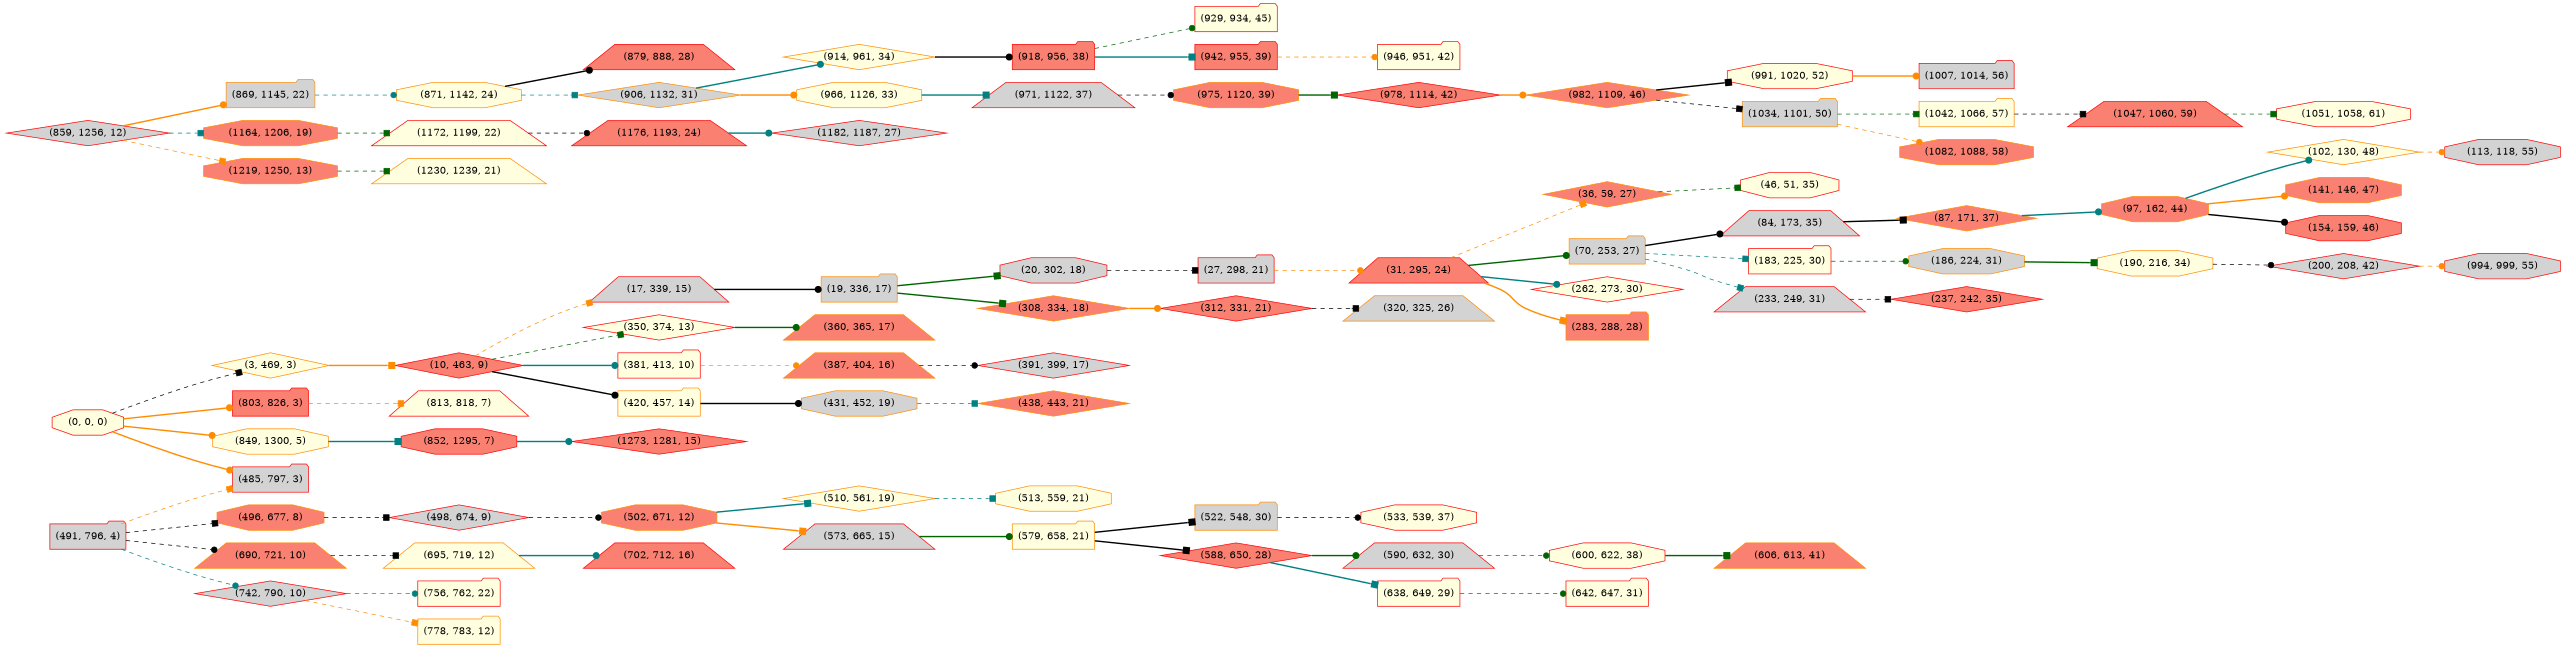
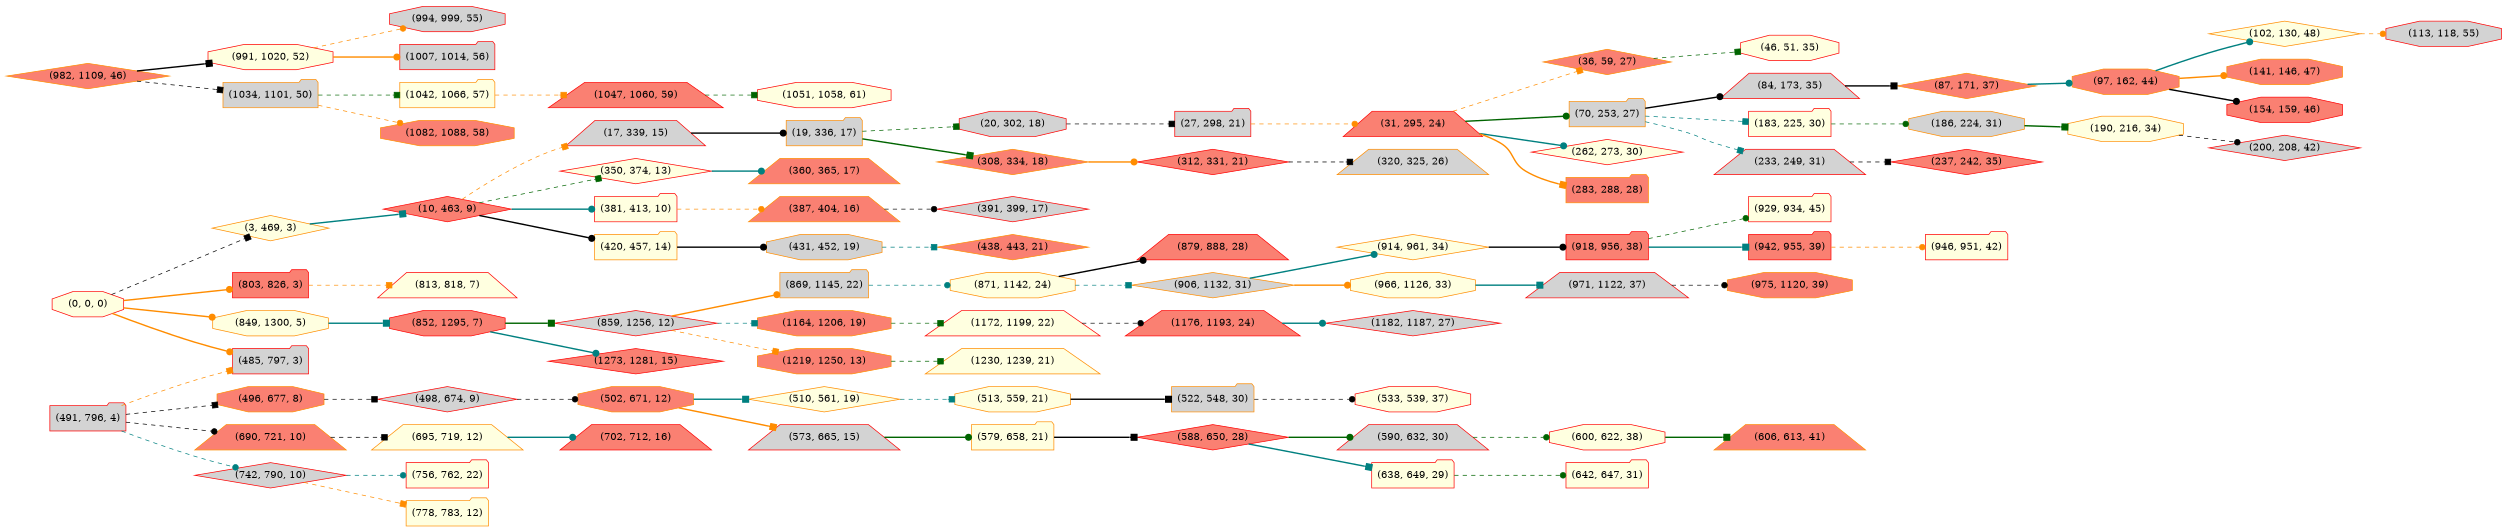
node "(978, 1114, 42)": removed
edge "(1042, 1066, 57)" -> "(1047, 1060, 59)": color black -> darkorange
edge "(200, 208, 42)" -> "(994, 999, 55)": now "(991, 1020, 52)" -> "(994, 999, 55)"
edge "(19, 336, 17)" -> "(20, 302, 18)": style bold -> dashed
edge "(852, 1295, 7)" -> "(859, 1256, 12)": added
edge "(350, 374, 13)" -> "(360, 365, 17)": color darkgreen -> teal
edge "(3, 469, 3)" -> "(10, 463, 9)": color darkorange -> teal
edge "(579, 658, 21)" -> "(522, 548, 30)": now "(513, 559, 21)" -> "(522, 548, 30)"
